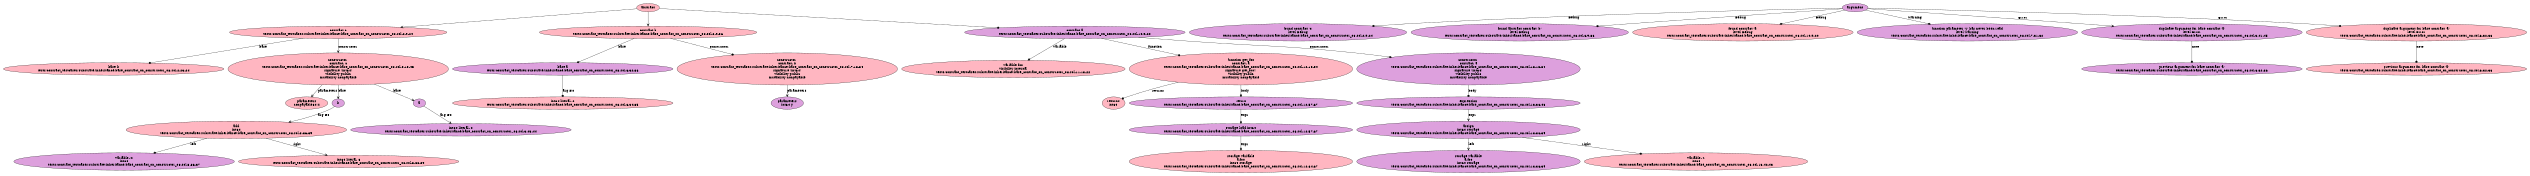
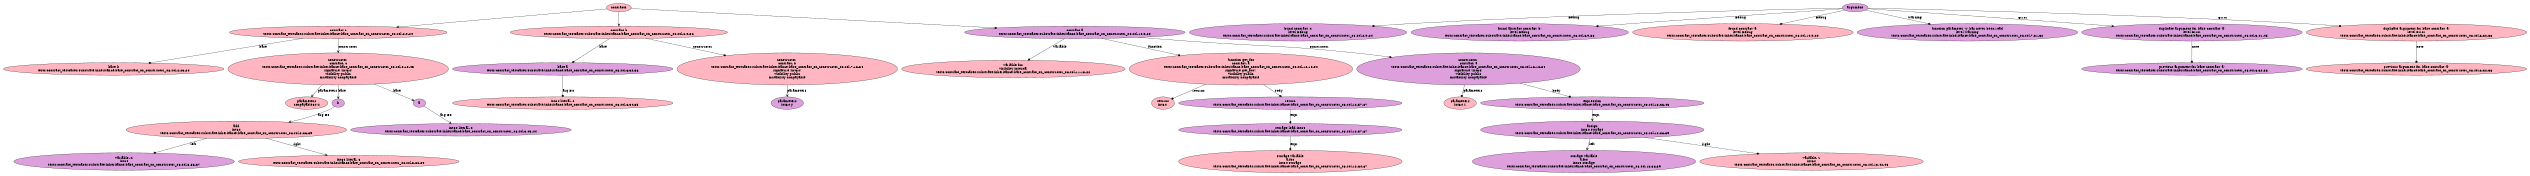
node "abstract": label "abstract" -> "contracts"
node "parameters int64 z": added
